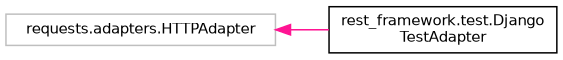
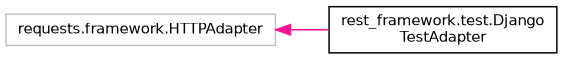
node "requests.adapters.HTTPAdapter": label "requests.adapters.HTTPAdapter" -> "requests.framework.HTTPAdapter"
